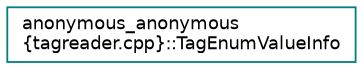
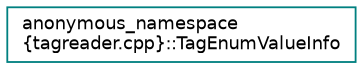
node "anonymous_anonymous {tagreader.cpp}::TagEnumValueInfo": label "anonymous_anonymous {tagreader.cpp}::TagEnumValueInfo" -> "anonymous_namespace {tagreader.cpp}::TagEnumValueInfo"
